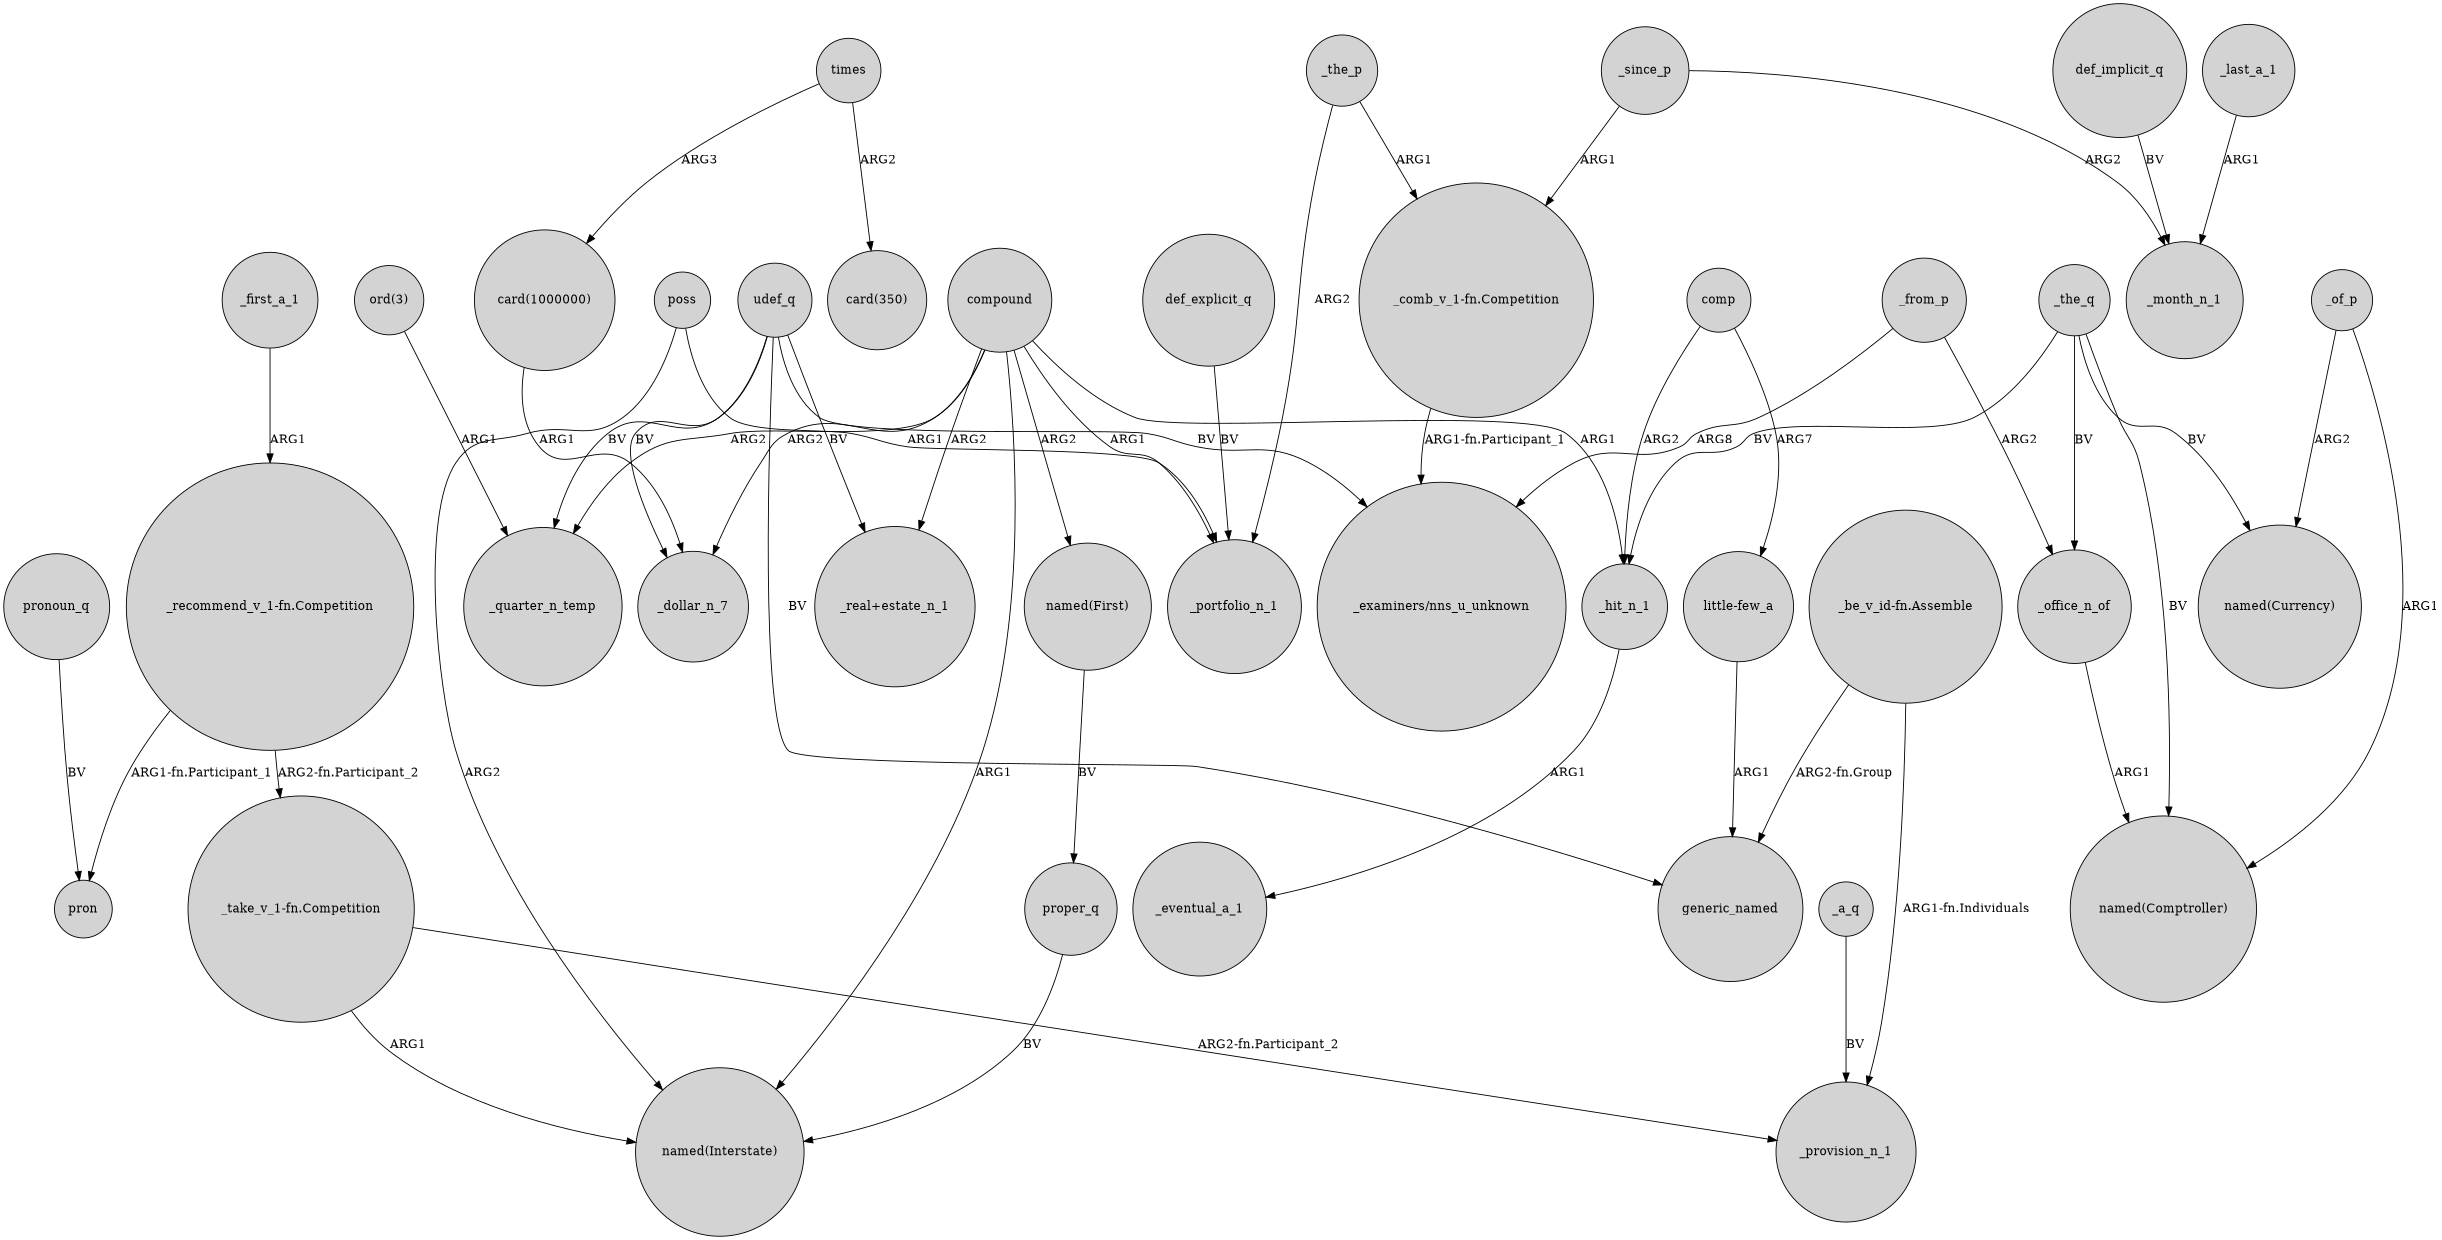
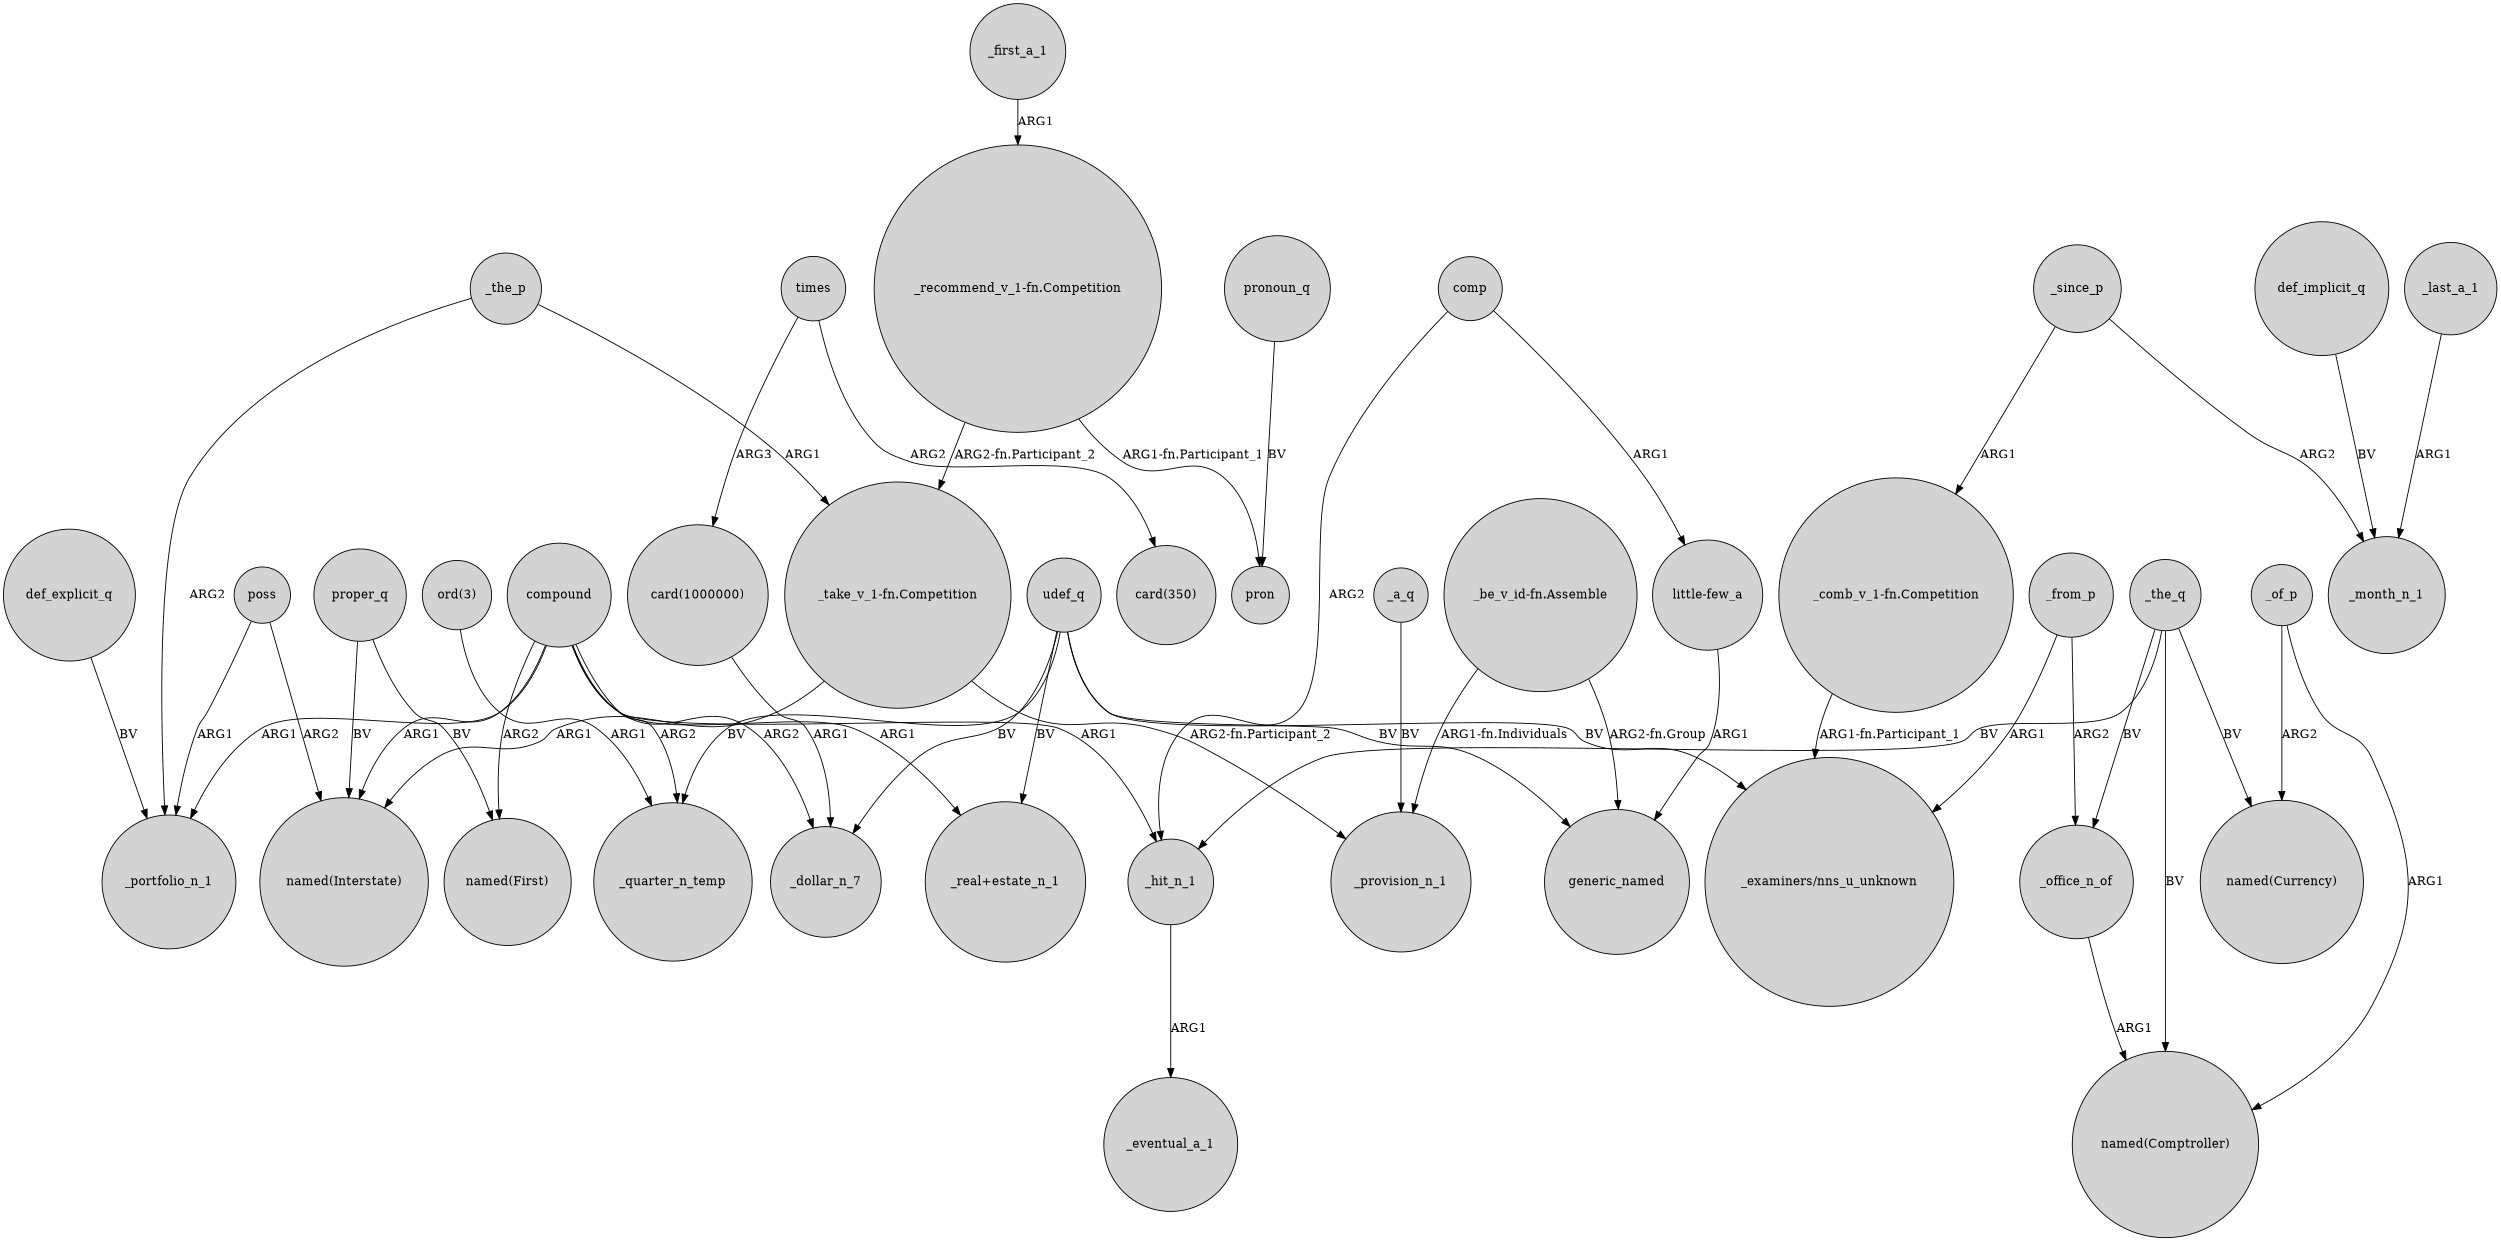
edge "_the_p" -> "_comb_v_1-fn.Competition": now "_the_p" -> "_take_v_1-fn.Competition"
edge "compound" -> "_real+estate_n_1": label "ARG2" -> "ARG1"
edge "_from_p" -> "_examiners/nns_u_unknown": label "ARG8" -> "ARG1"
edge "comp" -> "little-few_a": label "ARG7" -> "ARG1"
edge "named(First)" -> "proper_q": reversed
